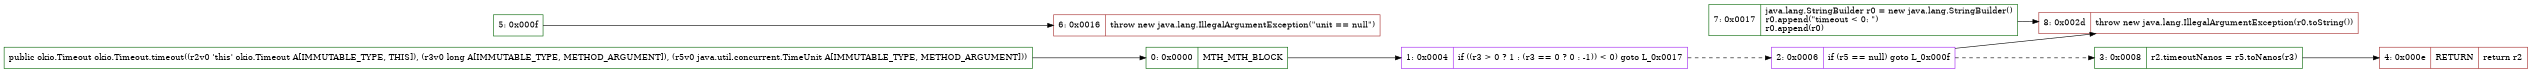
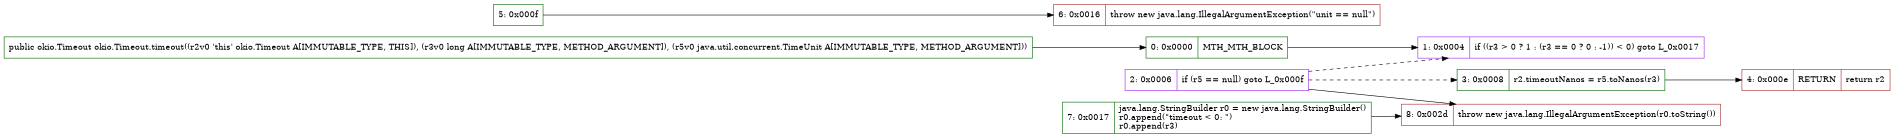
node "7: 0x0017": text "r0.append(r0)" -> "r0.append(r3)"
edge "1: 0x0004" -> "2: 0x0006": reversed
